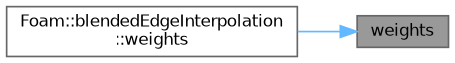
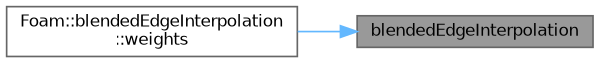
node "weights": label "weights" -> "blendedEdgeInterpolation"
